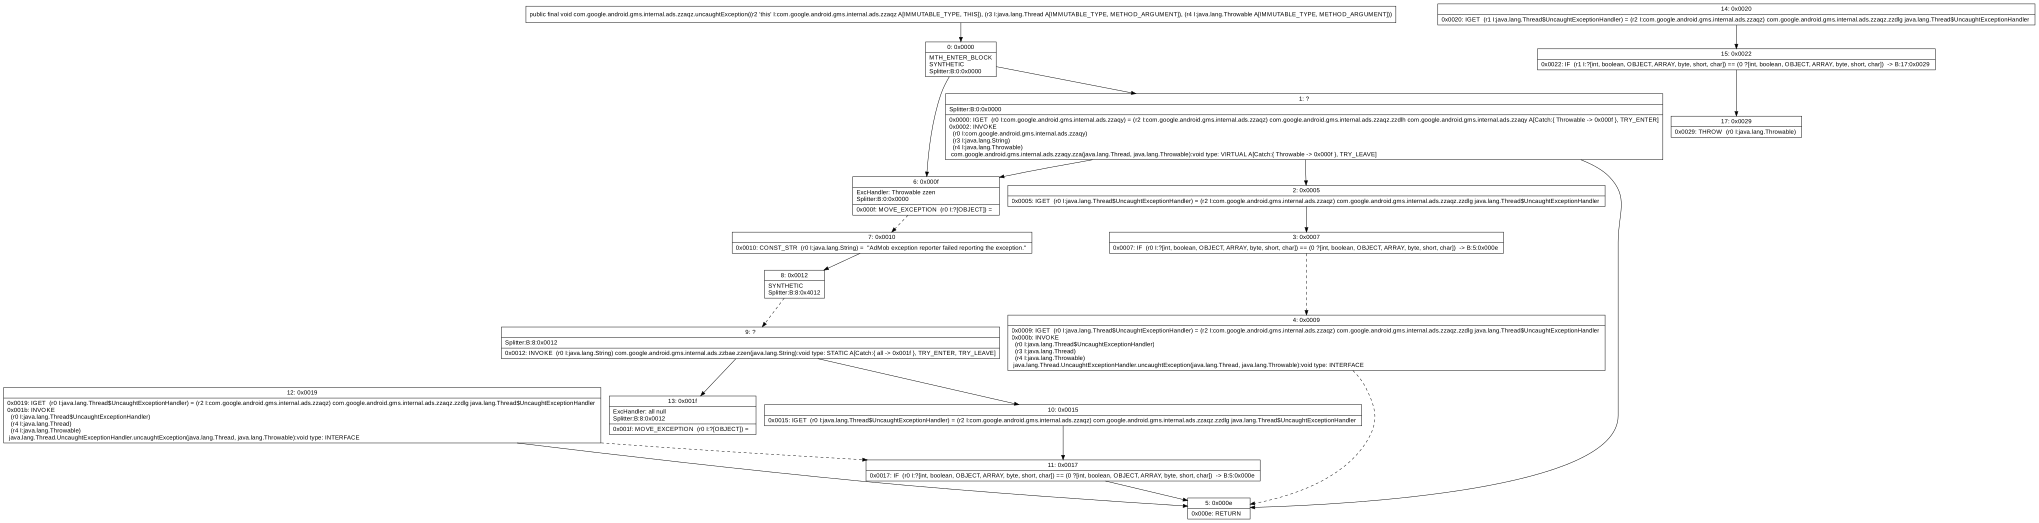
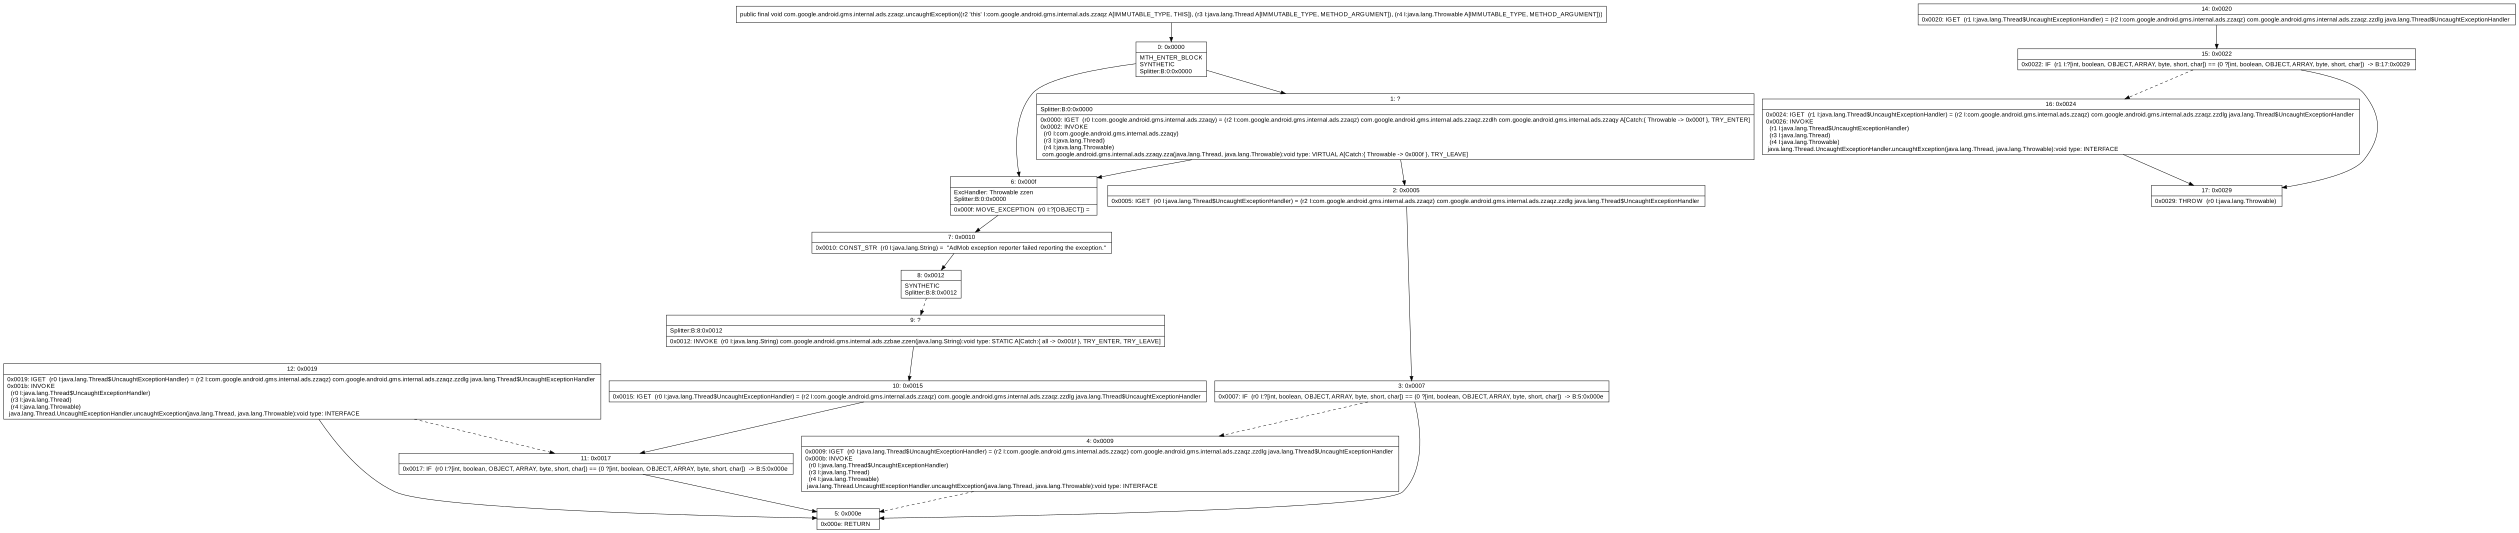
node "16: 0x0024": added
node "1: ?": text "(r3 I:java.lang.String)" -> "(r3 I:java.lang.Thread)"
edge "6: 0x000f" -> "7: 0x0010": style dashed -> solid
node "8: 0x0012": text "Splitter:B:8:0x4012" -> "Splitter:B:8:0x0012"
node "13: 0x001f": removed
node "12: 0x0019": text "(r4 I:java.lang.Thread)" -> "(r3 I:java.lang.Thread)"
edge "1: ?" -> "5: 0x000e": now "3: 0x0007" -> "5: 0x000e"
